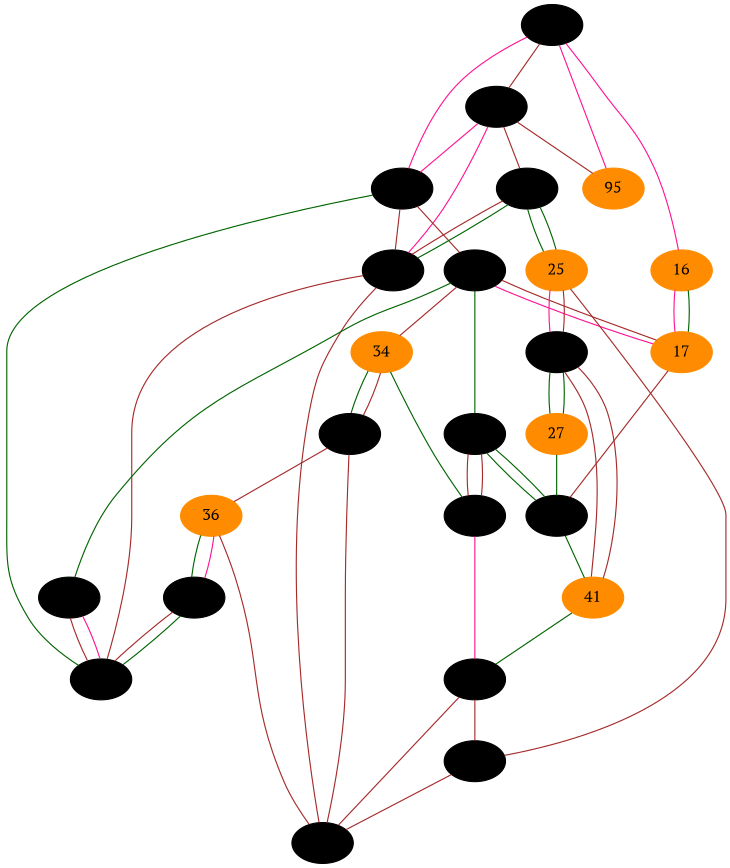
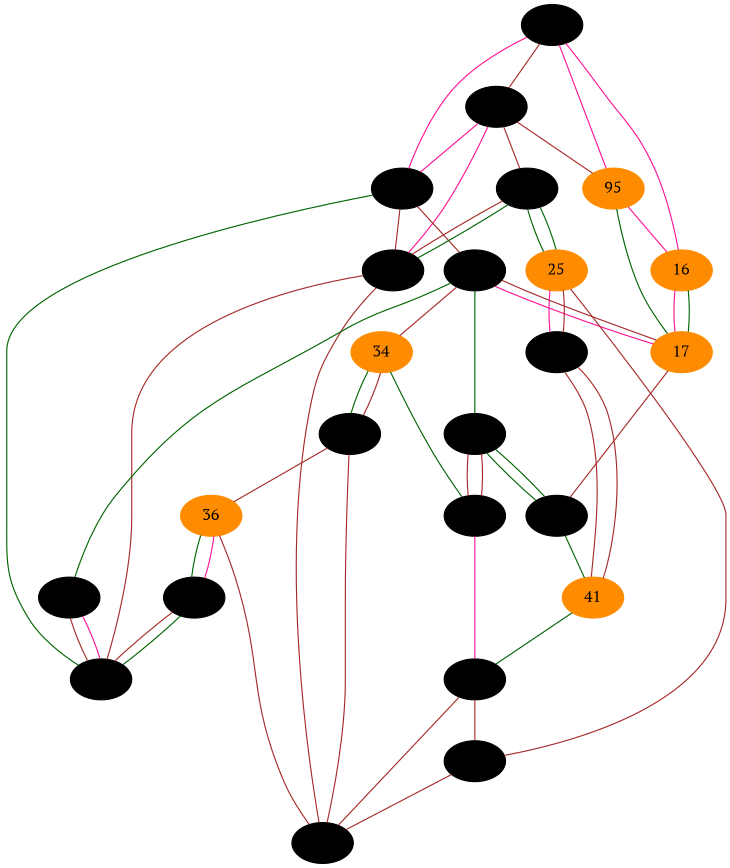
edge "95" -- "16": added
edge "95" -- "17": added
node "27": removed
